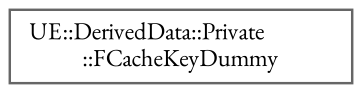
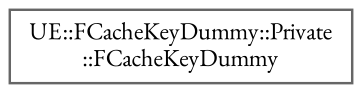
node "UE::DerivedData::Private ::FCacheKeyDummy": label "UE::DerivedData::Private ::FCacheKeyDummy" -> "UE::FCacheKeyDummy::Private ::FCacheKeyDummy"
